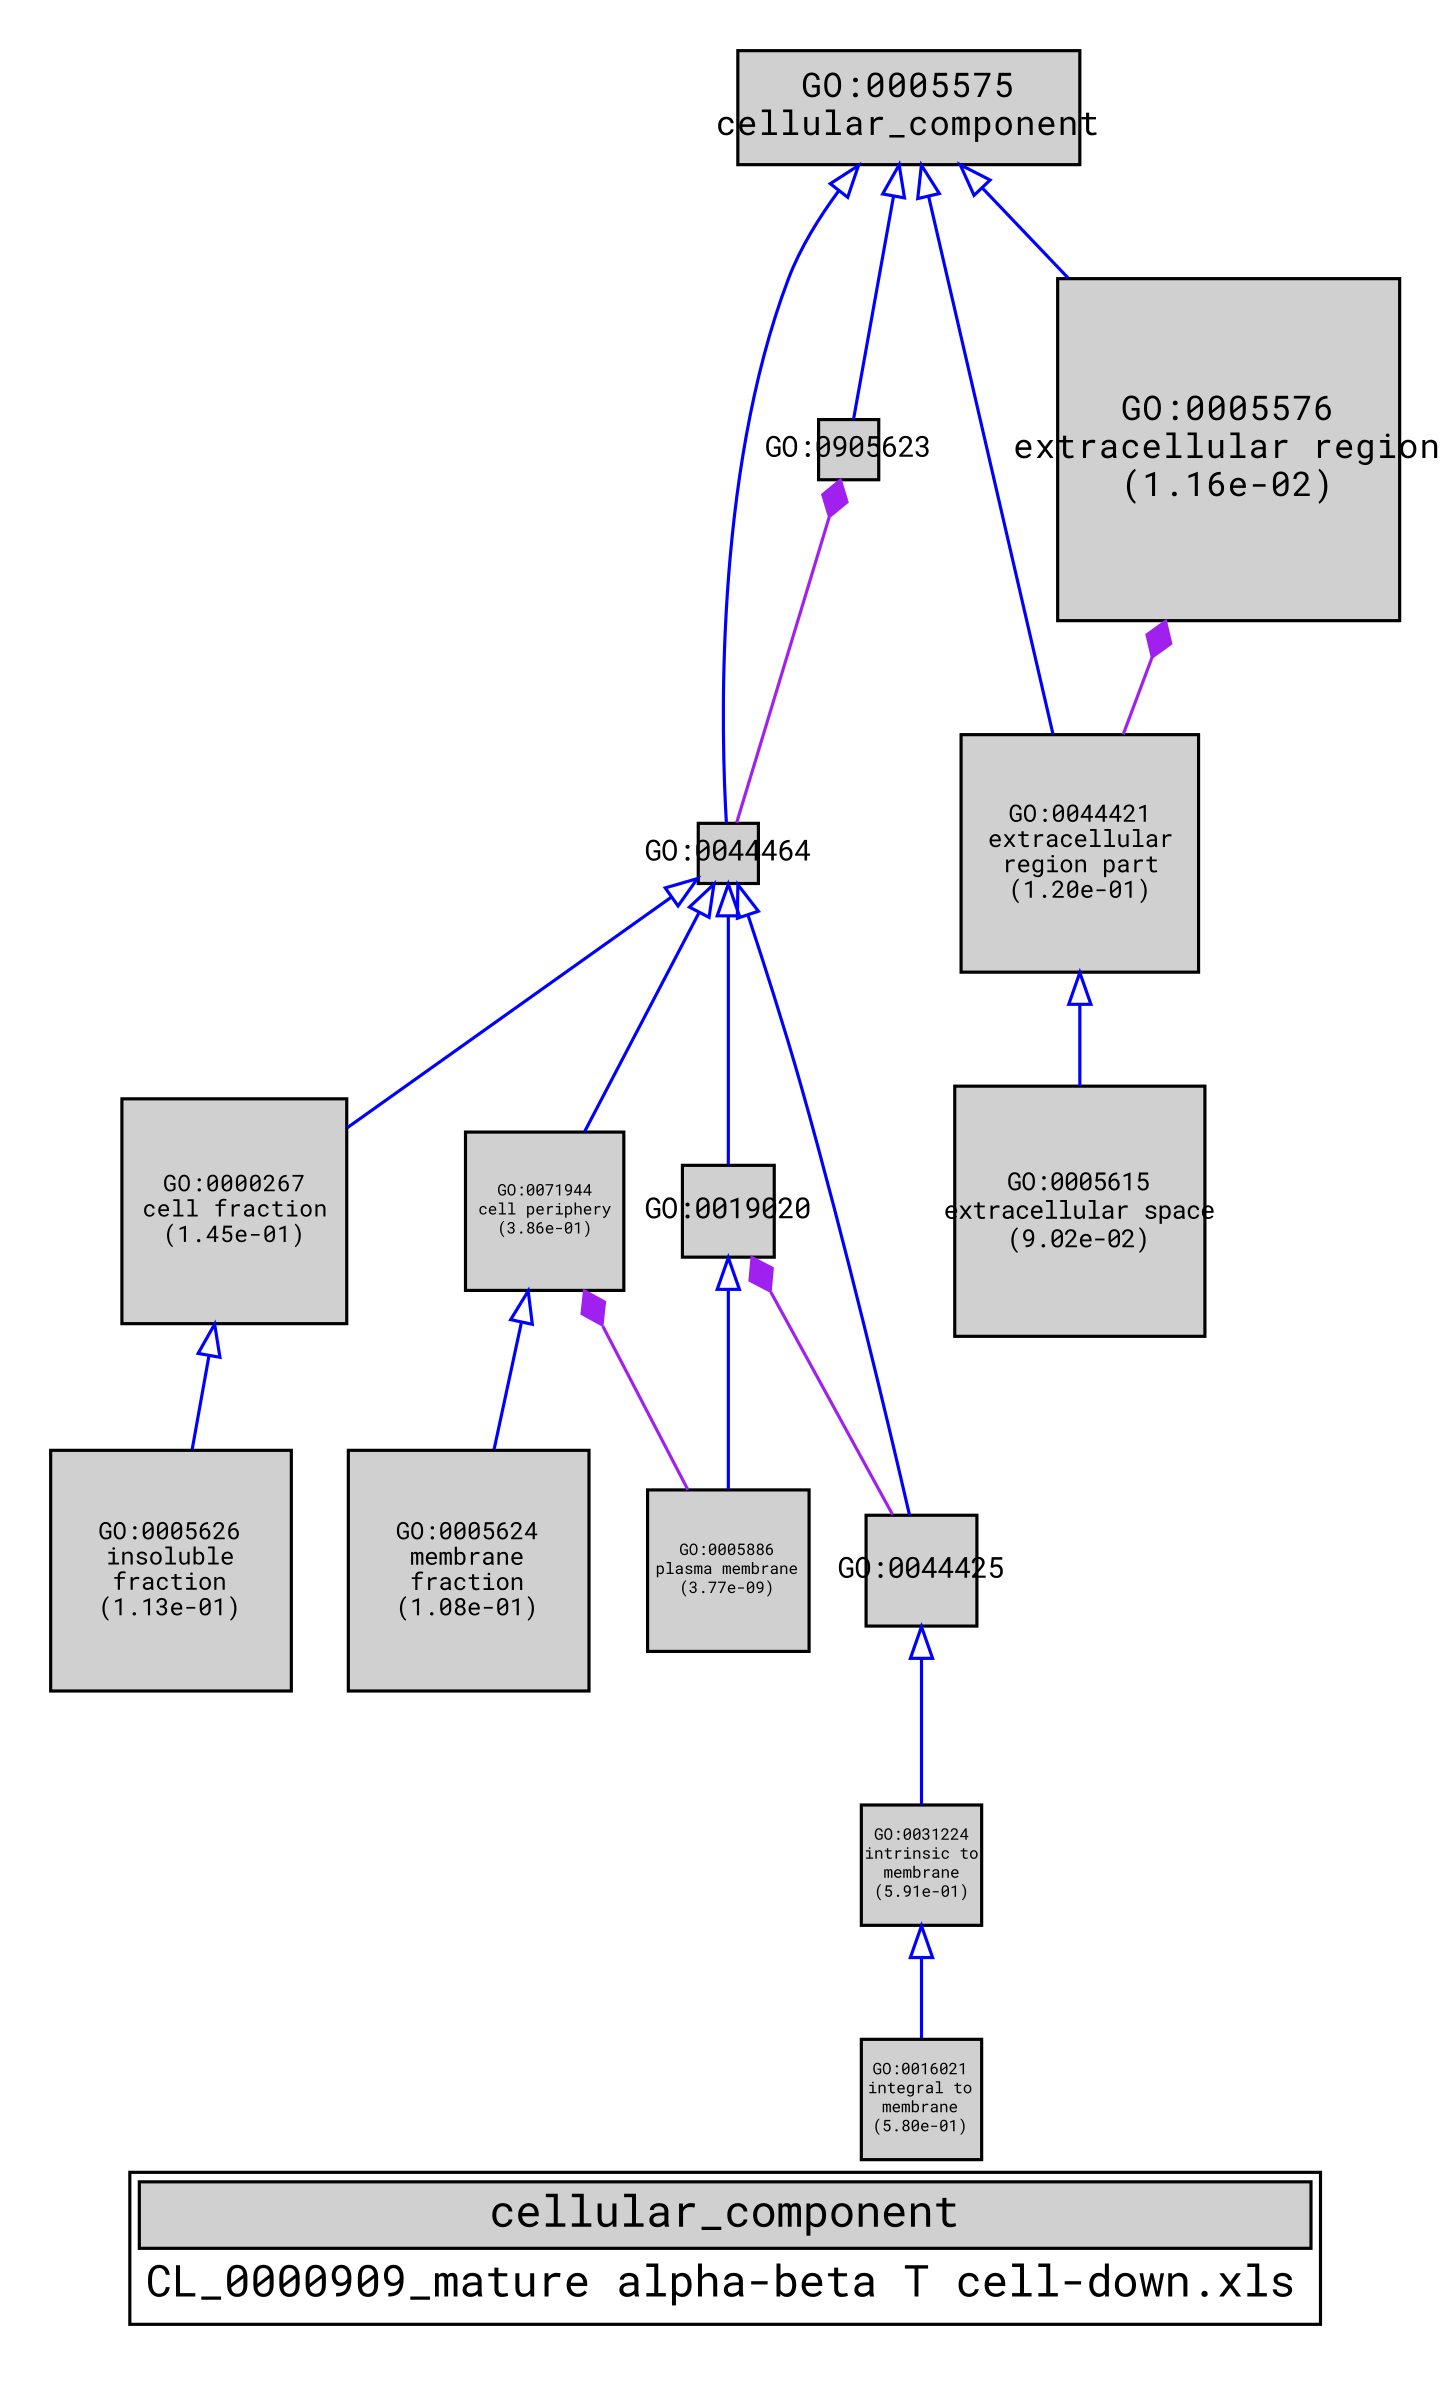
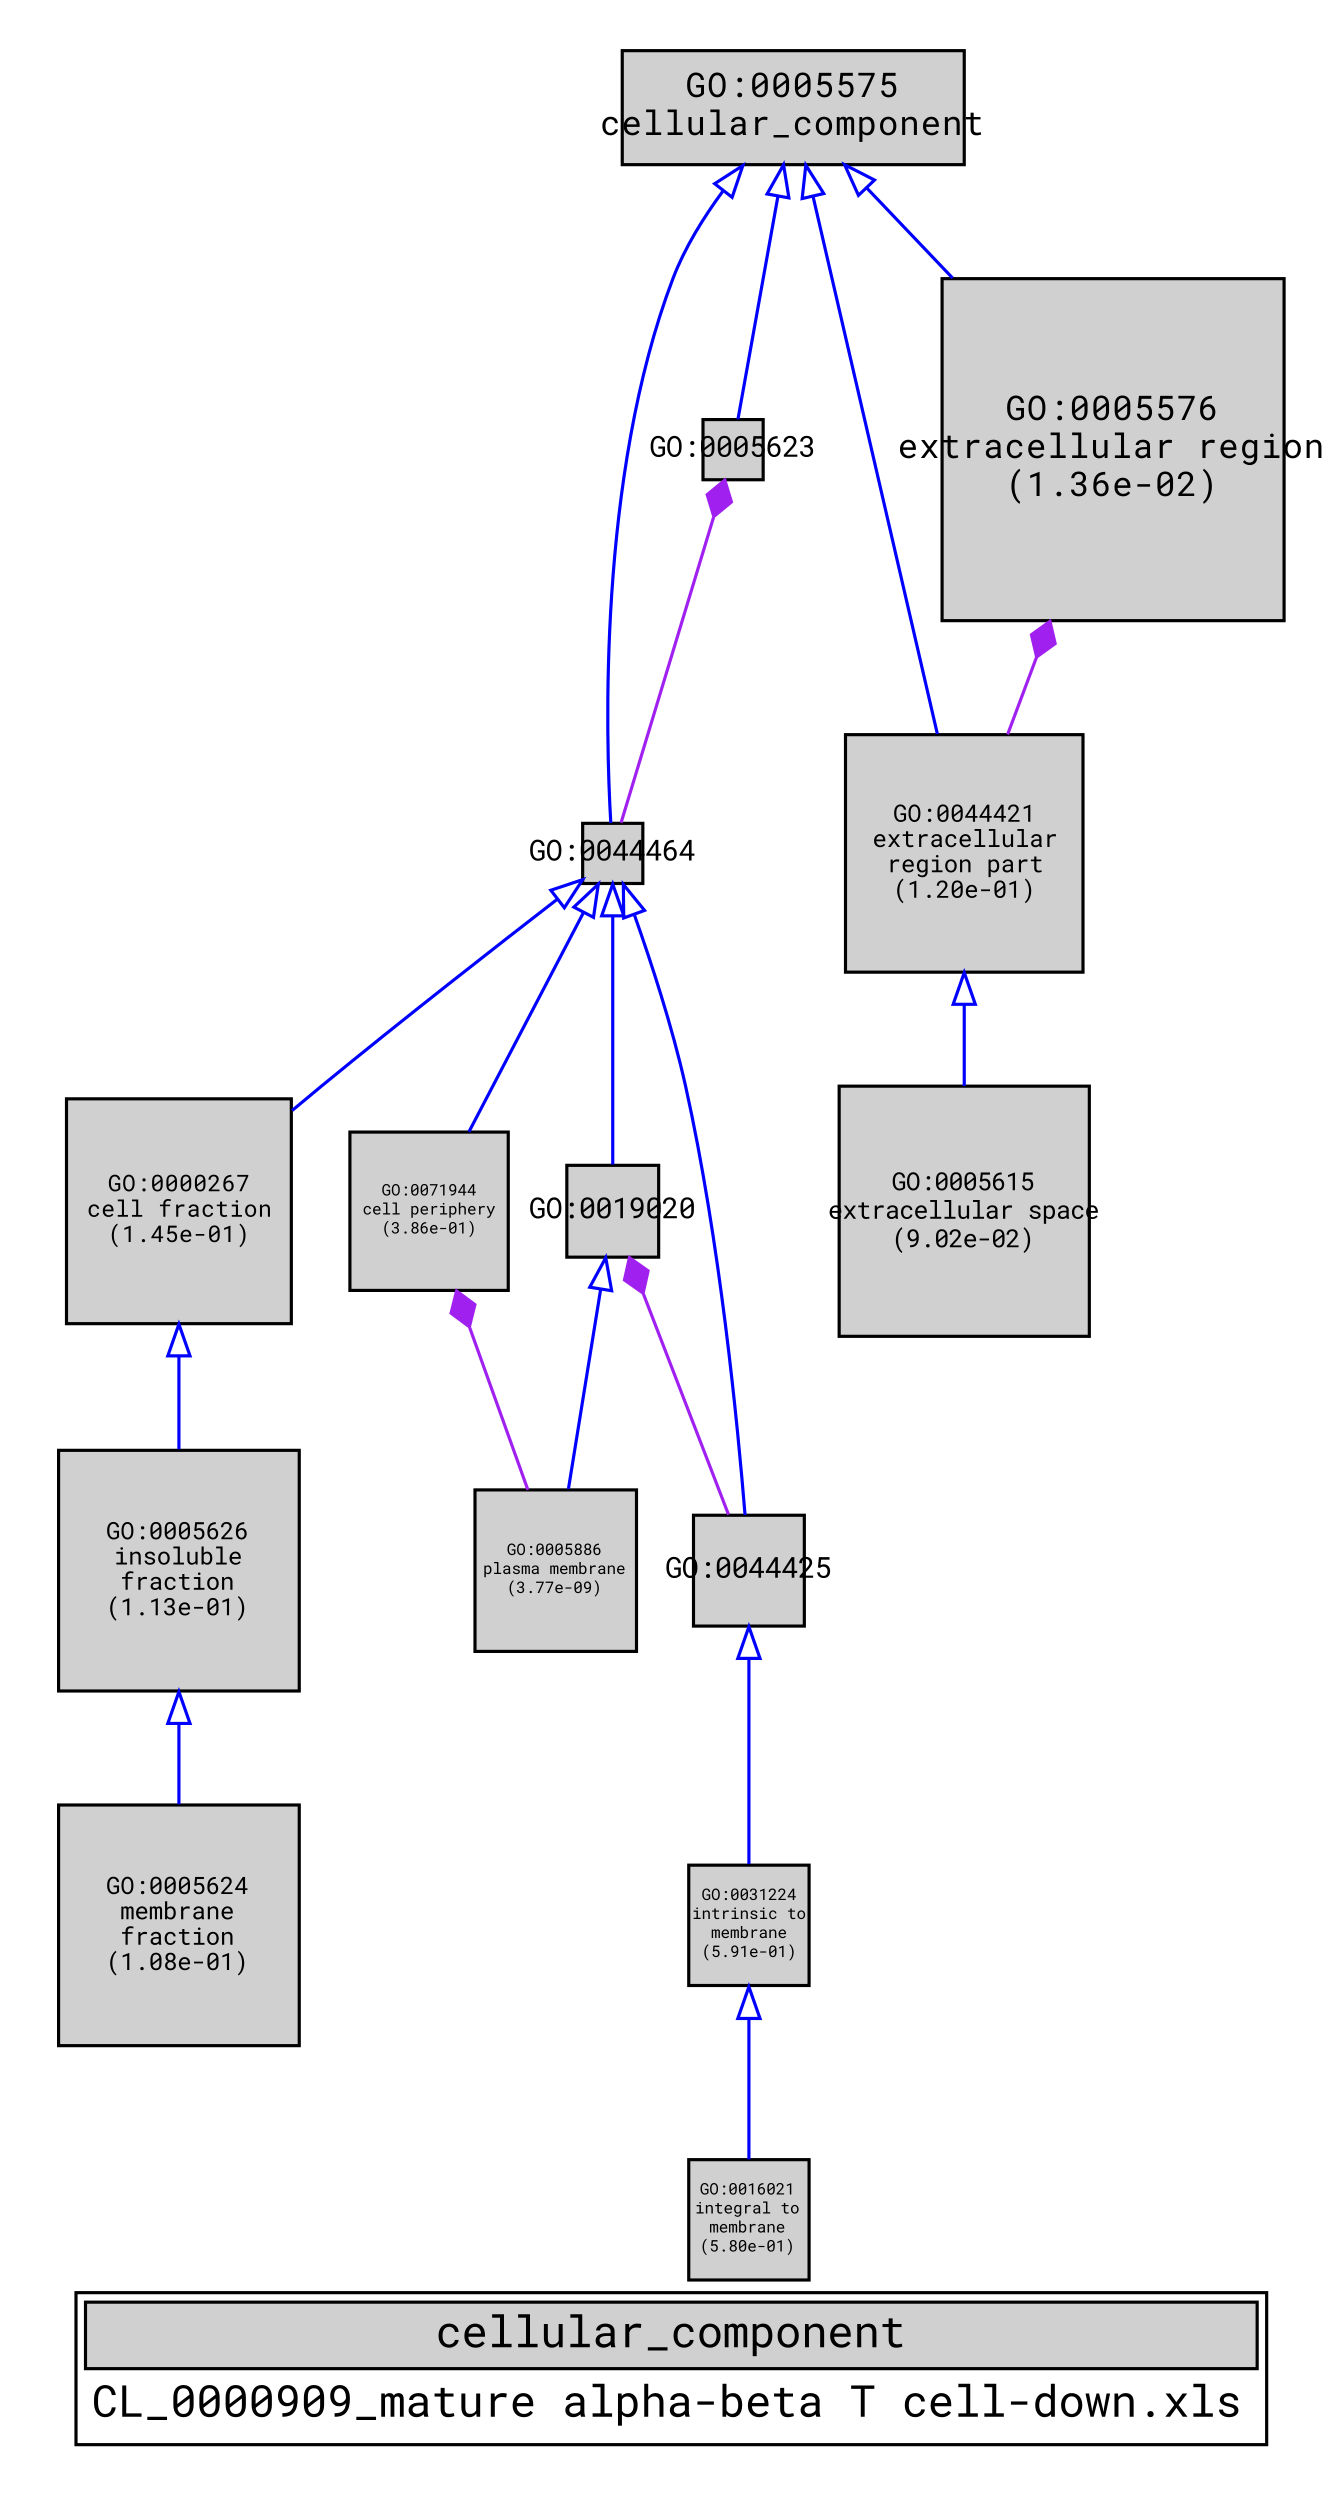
node "GO:0905623": label "GO:0905623" -> "GO:0005623"
node "GO:0005576": text "(1.16e-02)" -> "(1.36e-02)"
edge "GO:0005624" -> "GO:0071944": now "GO:0005624" -> "GO:0005626"
